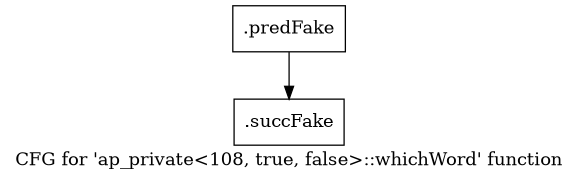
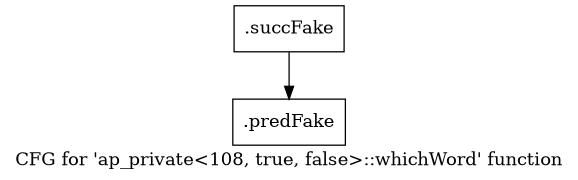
edge ".predFake" -> ".succFake": reversed
